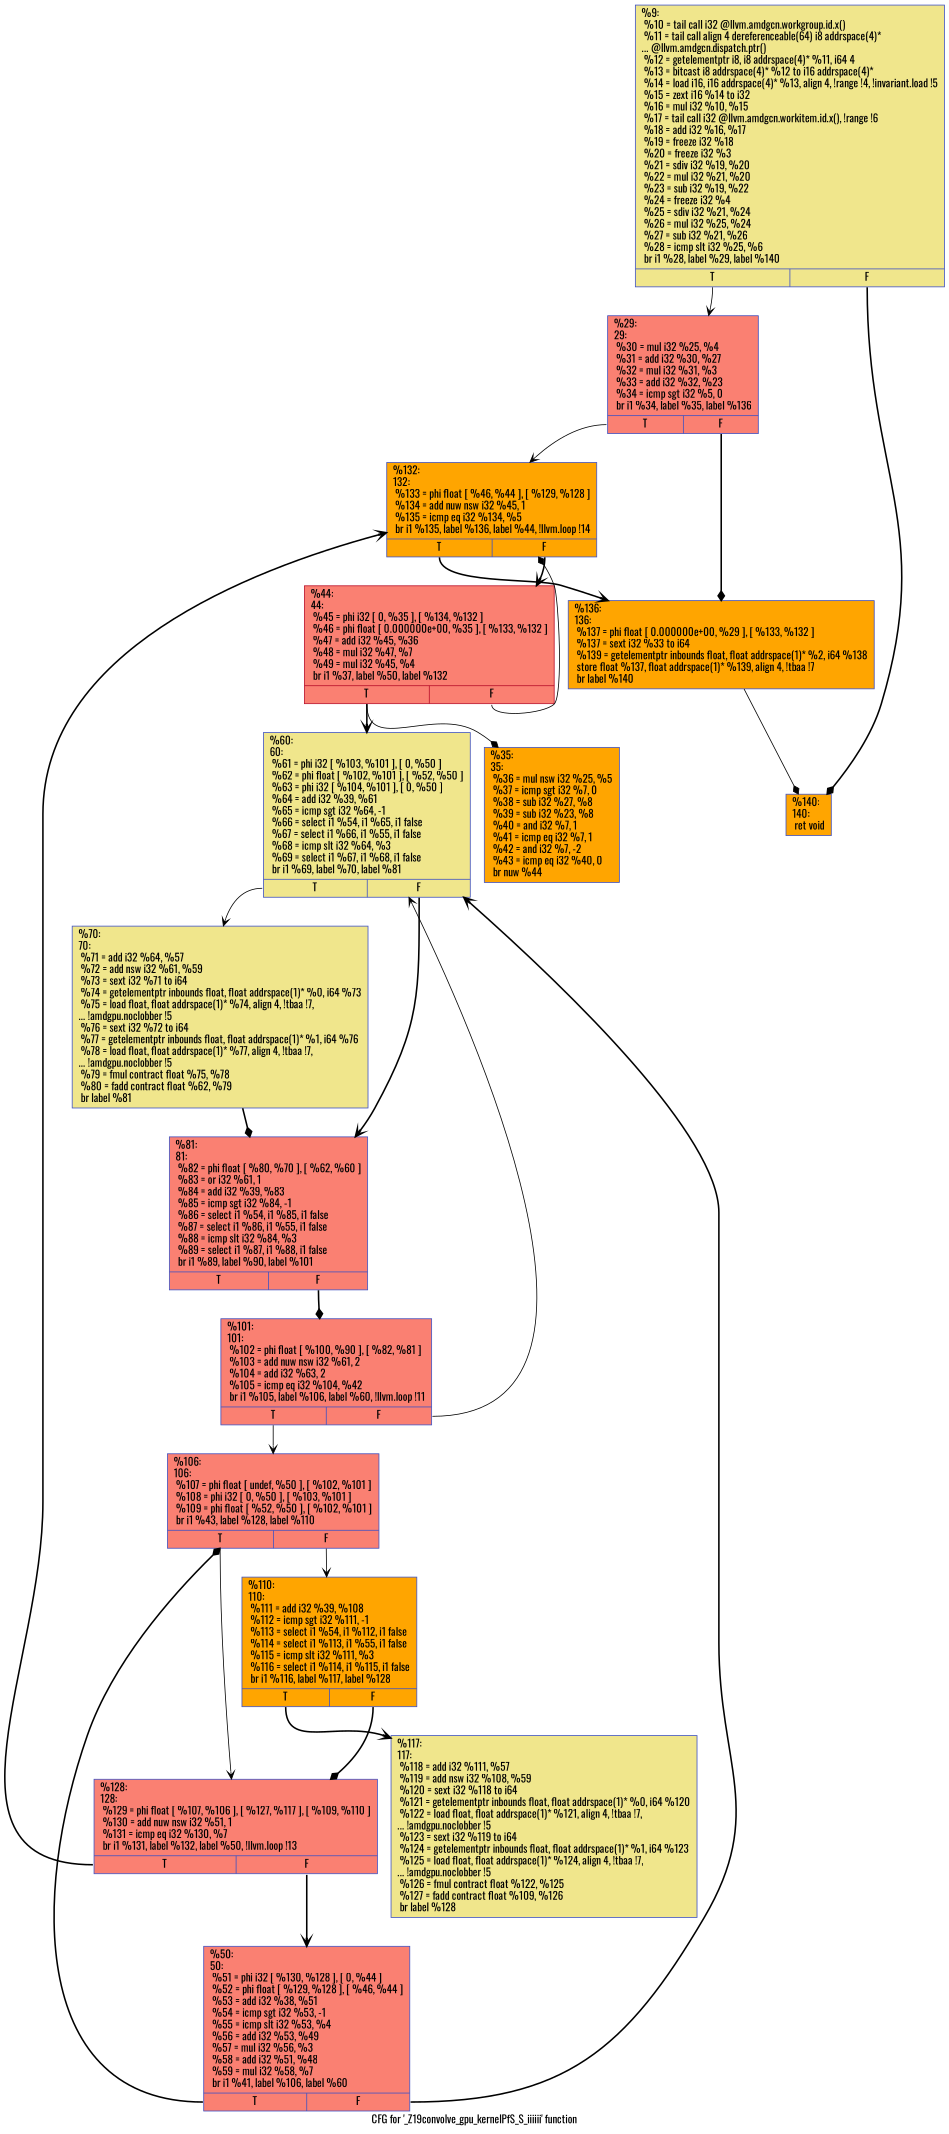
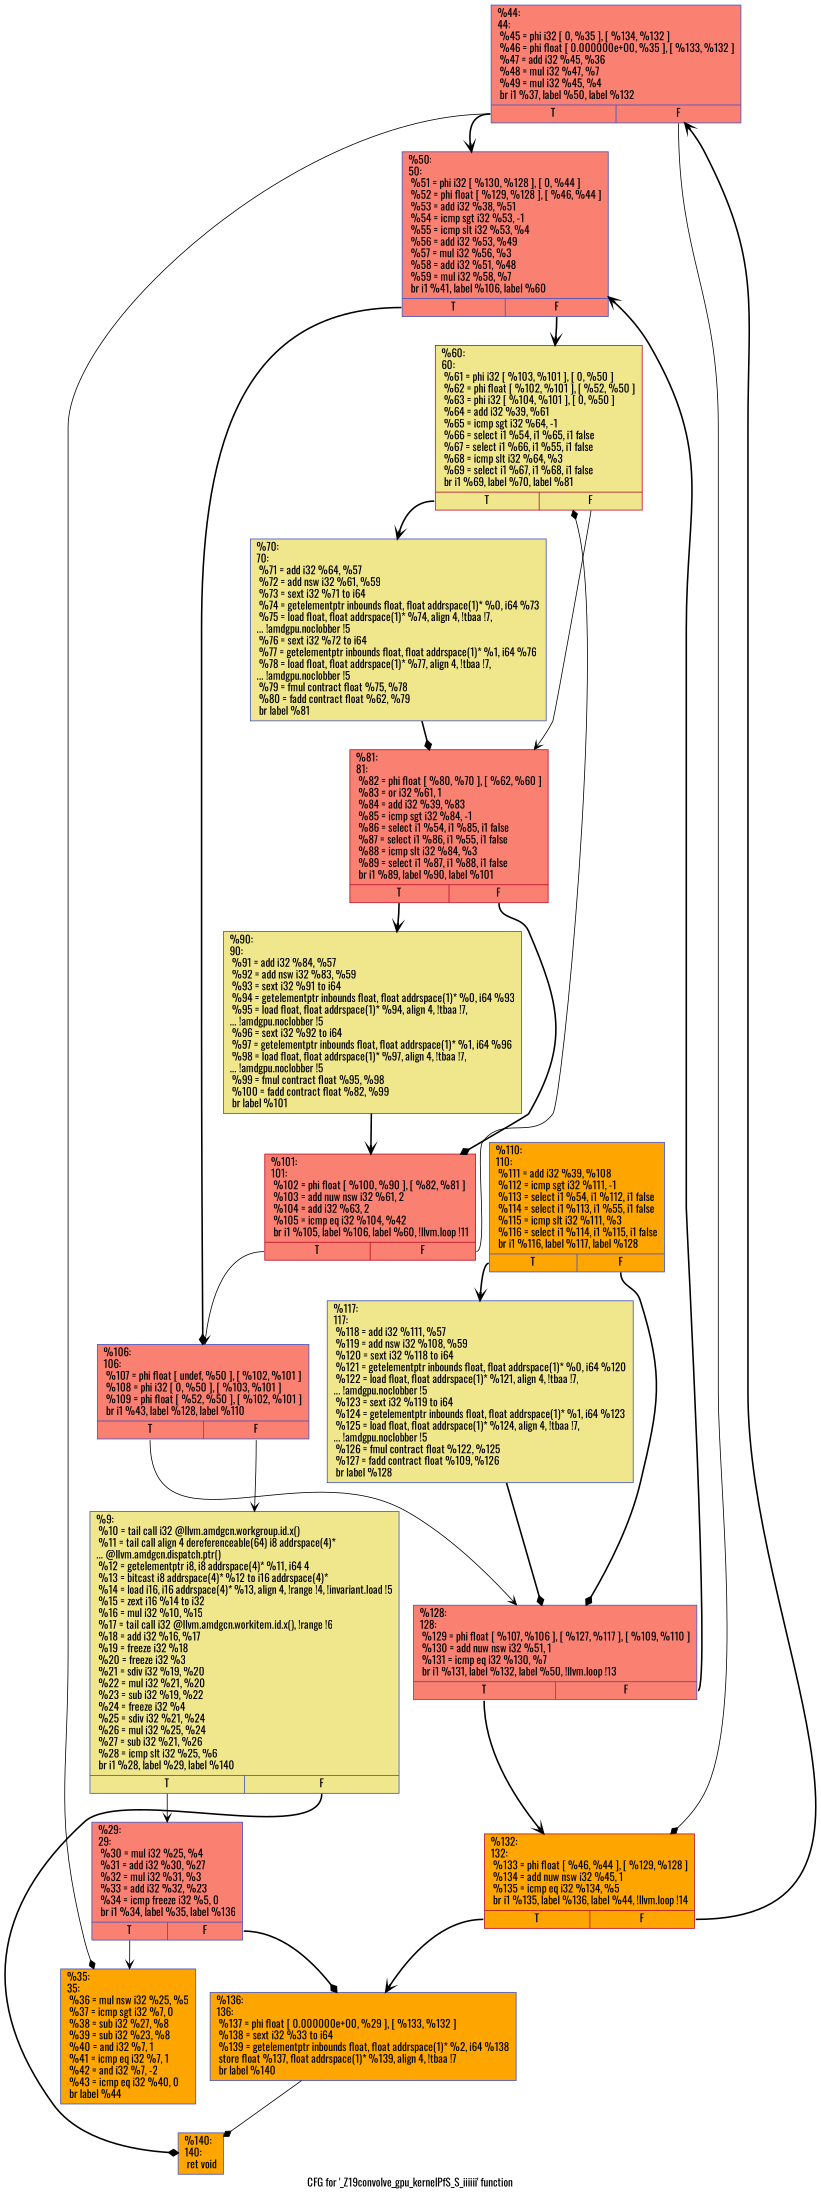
node "%29:": text "%34 = icmp sgt i32 %5, 0" -> "%34 = icmp freeze i32 %5, 0"
edge "%29:" -> "%132:": now "%29:" -> "%35:"
node "%132:": color #3d50c3ff -> #b70d28ff
node "%136:": text "%137 = sext i32 %33 to i64" -> "%138 = sext i32 %33 to i64"
node "%44:": color #b70d28ff -> #3d50c3ff
edge "%44:" -> "%60:": now "%44:" -> "%50:"
node "%60:": color #3d50c3ff -> #b70d28ff
node "%35:": text "br nuw %44" -> "br label %44"
edge "%60:" -> "%70:": style solid -> bold
edge "%60:" -> "%81:": style bold -> solid
node "%90:": added
edge "%101:" -> "%60:": arrowhead vee -> diamond
node "%81:": color #3d50c3ff -> #b70d28ff
node "%101:": color #3d50c3ff -> #b70d28ff
edge "%117:" -> "%128:": added
edge "%106:" -> "%110:": now "%106:" -> "%9:"
